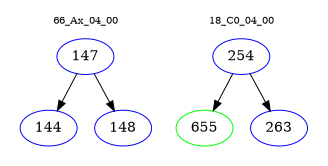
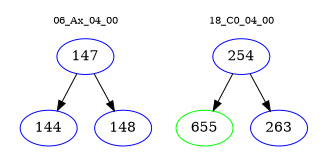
cluster "66_Ax_04_00": label "66_Ax_04_00" -> "06_Ax_04_00"
